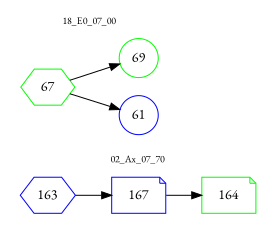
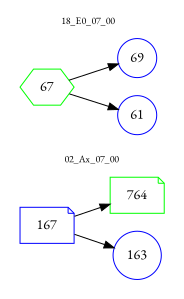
node "69": color green -> blue
cluster "02_Ax_07_70": label "02_Ax_07_70" -> "02_Ax_07_00"
node "163": shape hexagon -> circle
edge "163" -> "167": reversed
node "164": label "164" -> "764"
